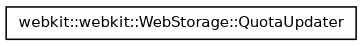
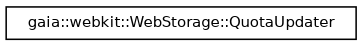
node "webkit::webkit::WebStorage::QuotaUpdater": label "webkit::webkit::WebStorage::QuotaUpdater" -> "gaia::webkit::WebStorage::QuotaUpdater"
